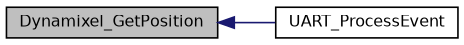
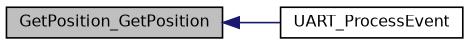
node "Dynamixel_GetPosition": label "Dynamixel_GetPosition" -> "GetPosition_GetPosition"
